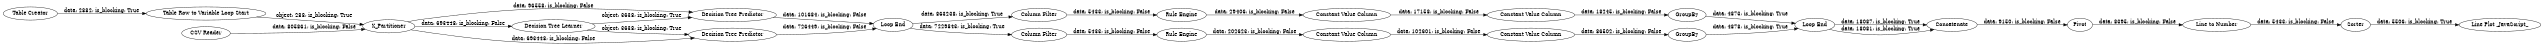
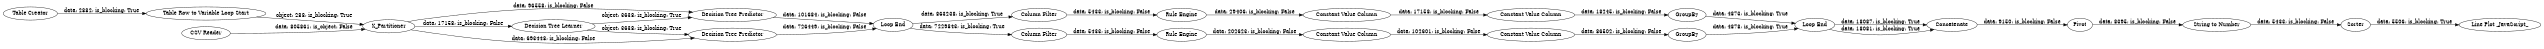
edge "X_Partitioner" -> "Decision Tree Learner": label "data: 693448; is_blocking: False" -> "data: 17158; is_blocking: False"
node "Line to Number": label "Line to Number" -> "String to Number"
edge "CSV Reader" -> "X_Partitioner": label "data: 805861; is_blocking: False" -> "data: 805861; is_object: False"
